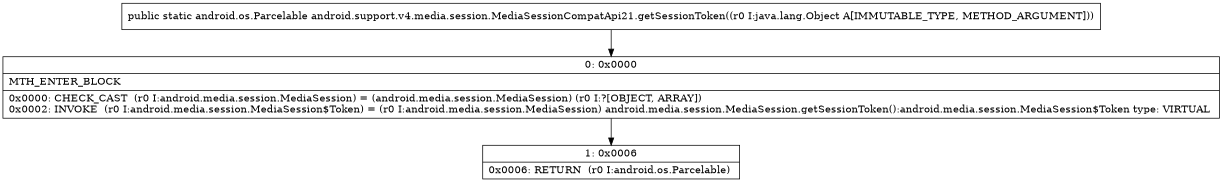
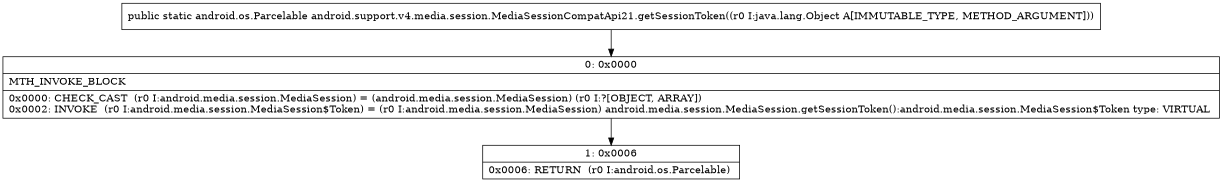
node "0: 0x0000": text "MTH_ENTER_BLOCK" -> "MTH_INVOKE_BLOCK"
